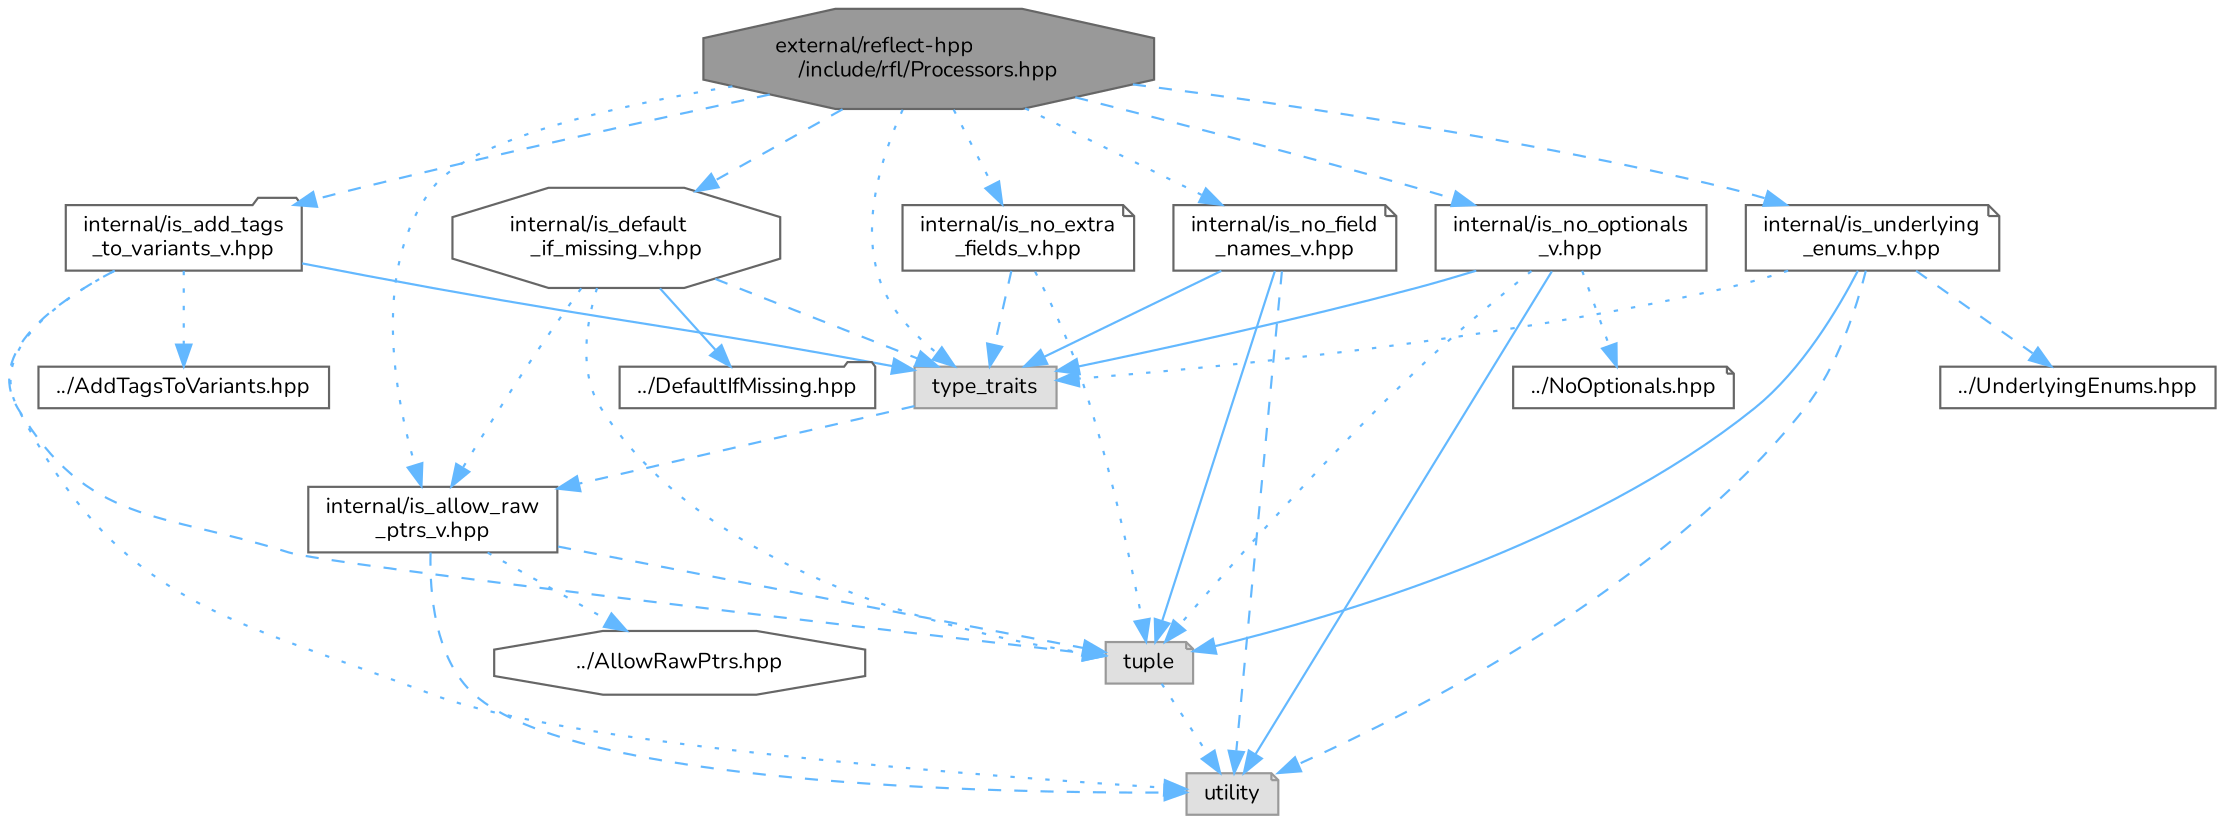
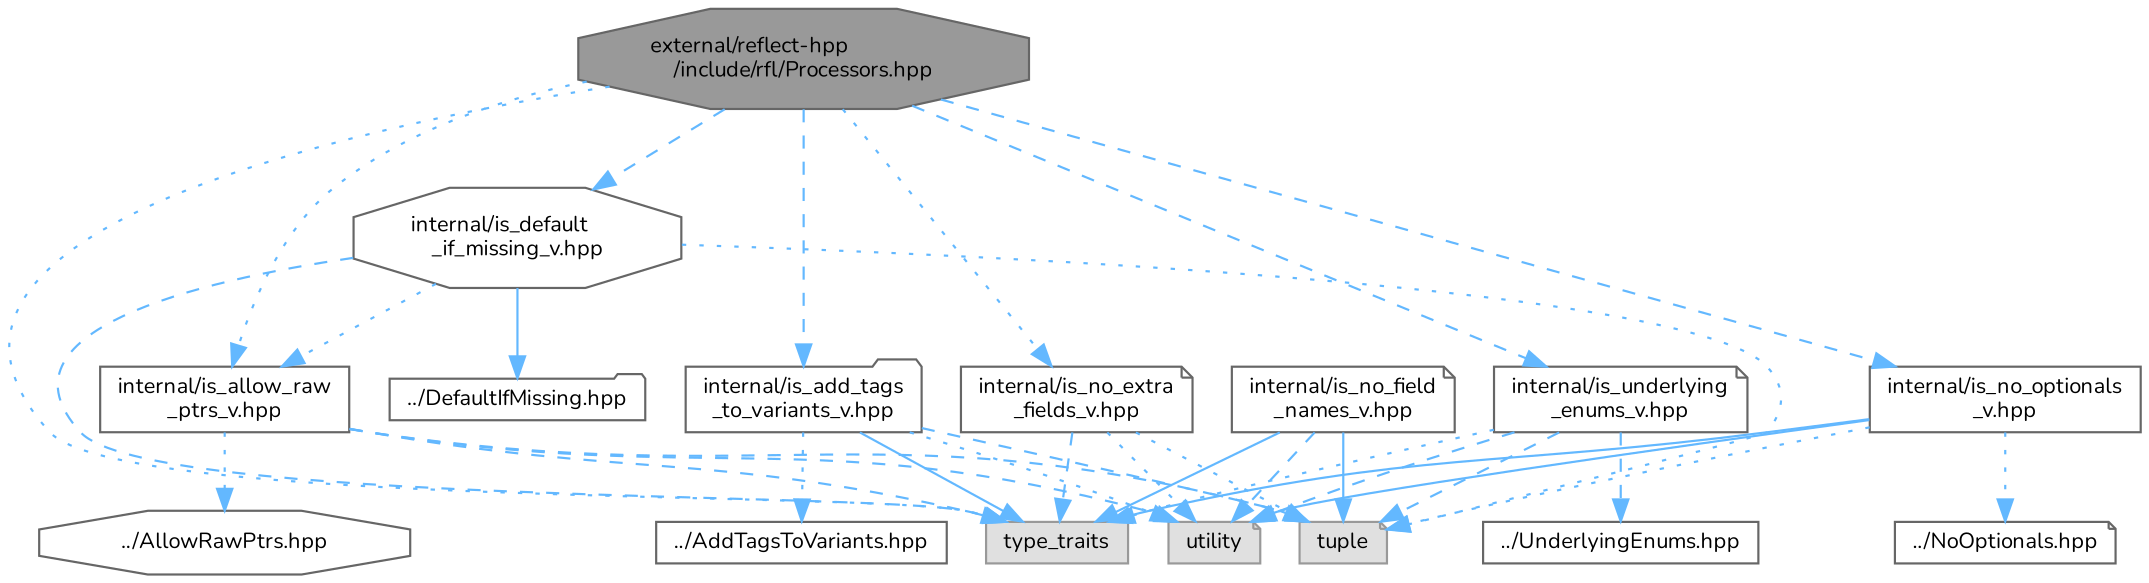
edge "external/reflect-hpp /include/rfl/Processors.hpp" -> "internal/is_no_field _names_v.hpp": removed
edge "type_traits" -> "internal/is_allow_raw _ptrs_v.hpp": reversed
edge "internal/is_underlying _enums_v.hpp" -> "tuple": style solid -> dashed
edge "tuple" -> "utility": now "internal/is_no_extra _fields_v.hpp" -> "utility"
